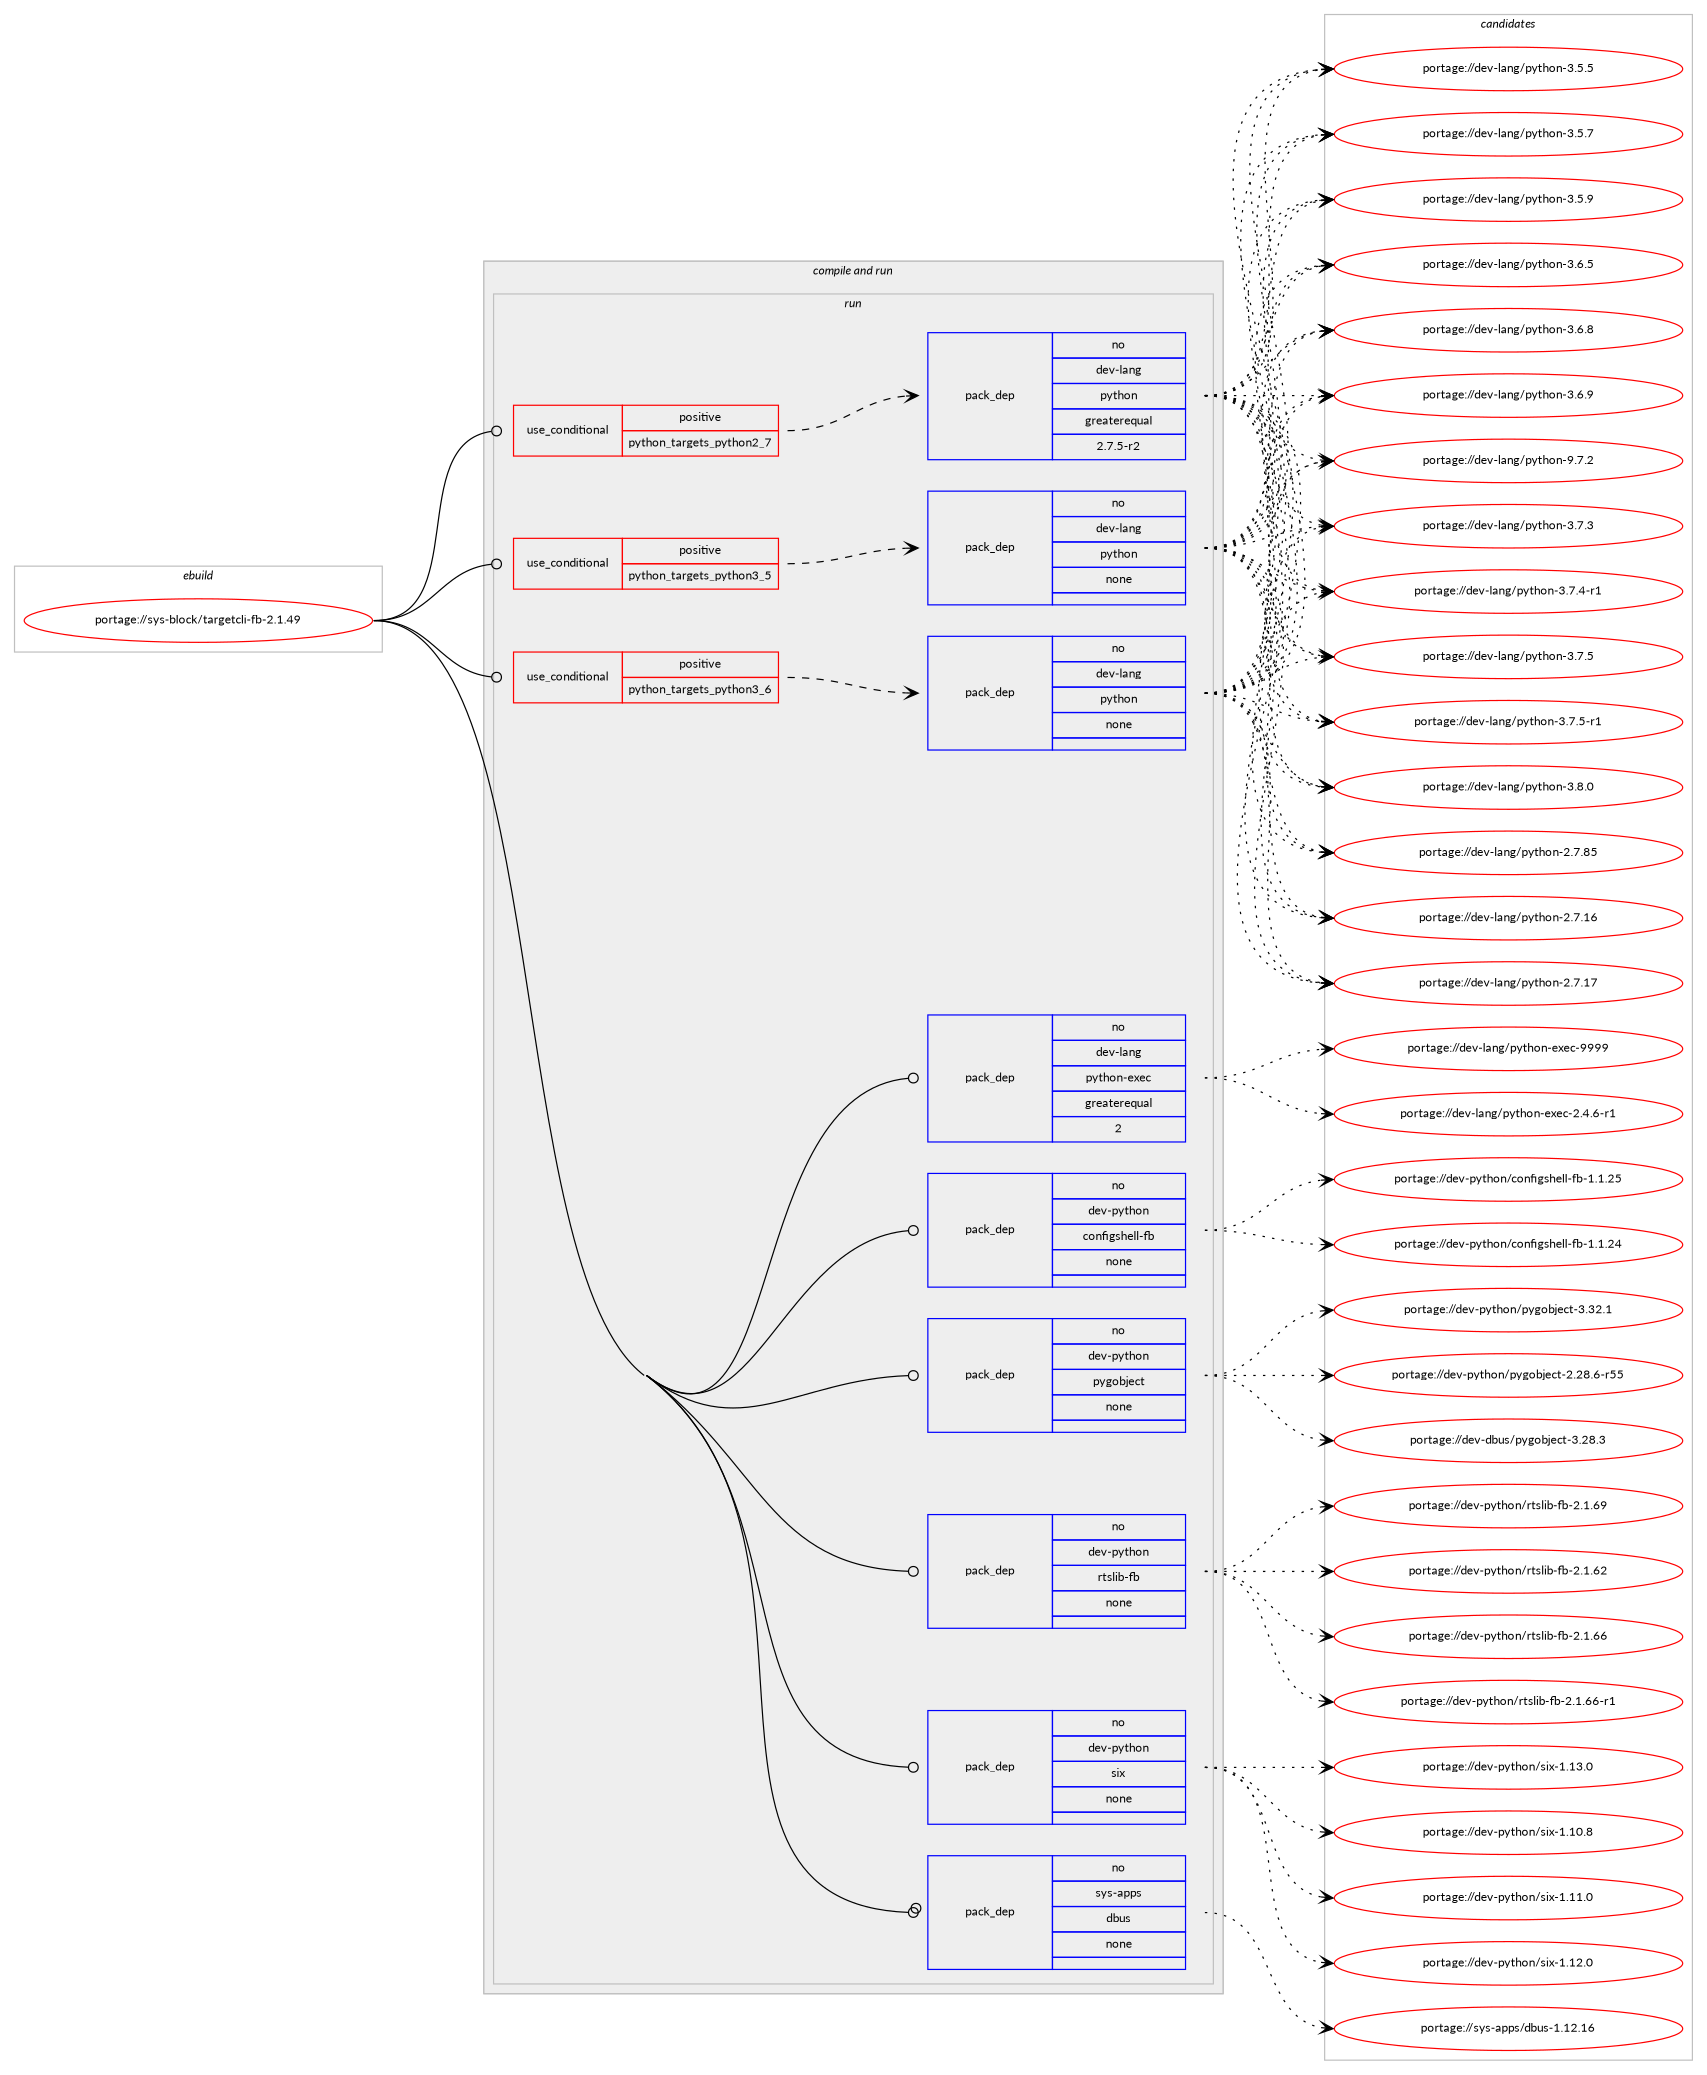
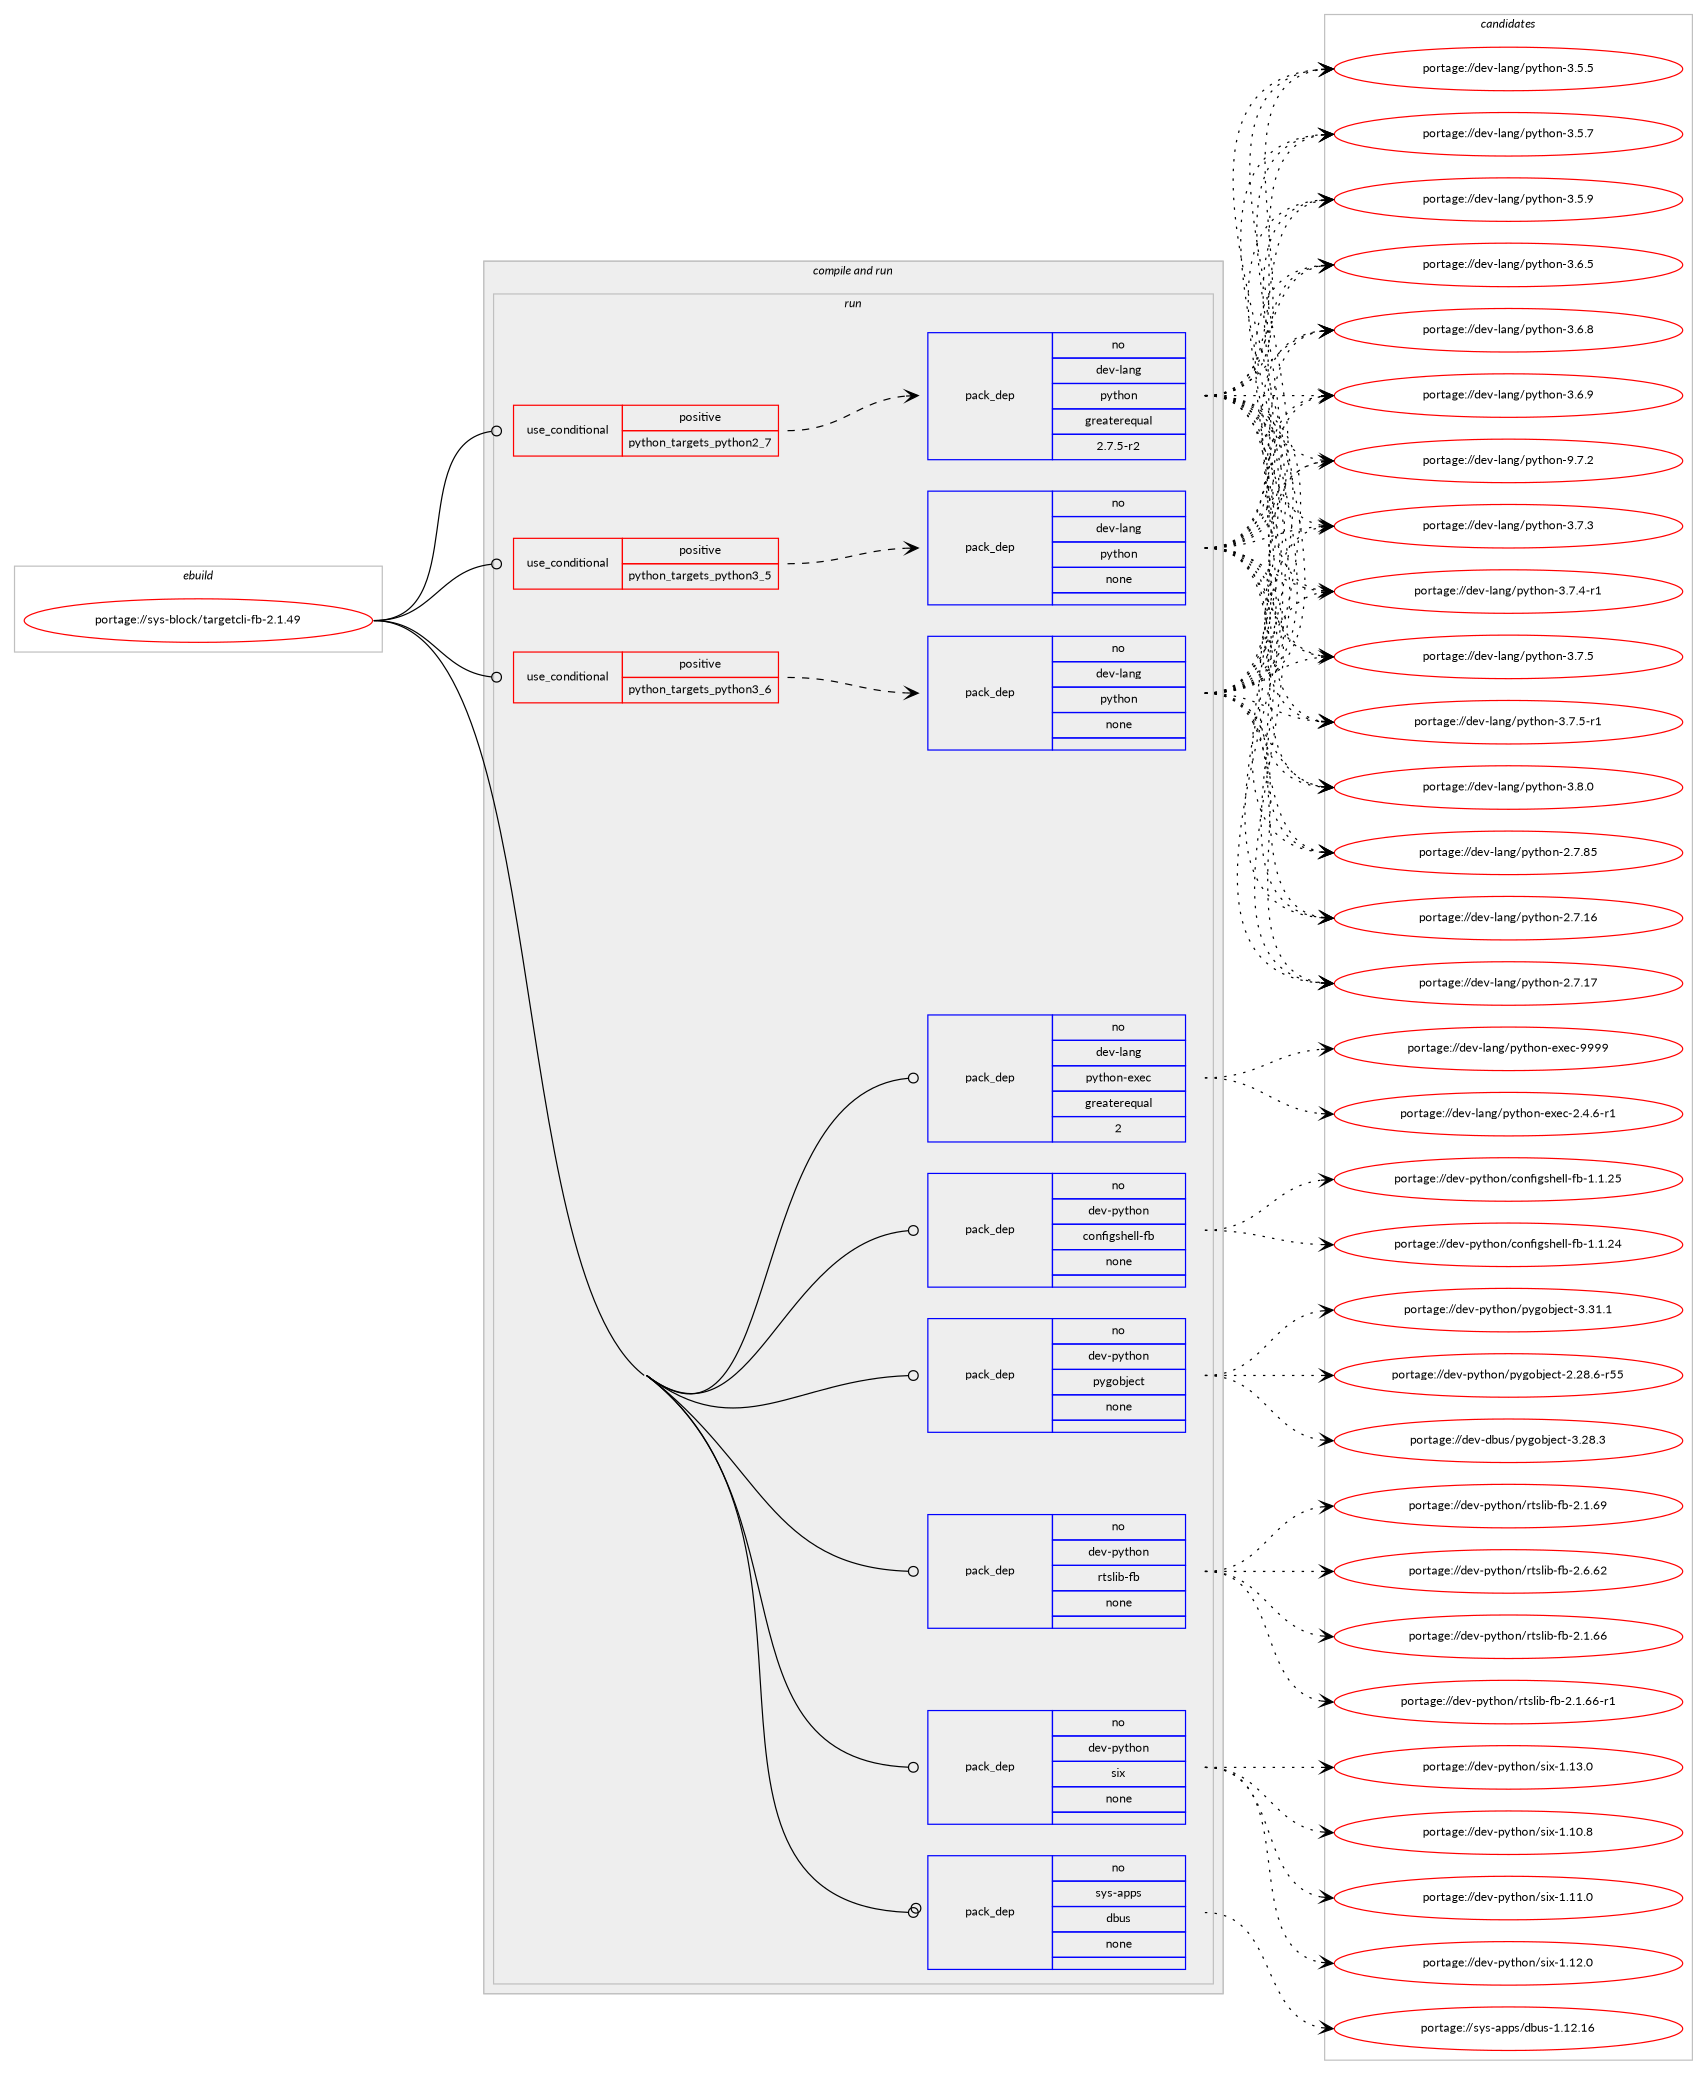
node "portage://dev-python/pygobject-3.32.1": label "portage://dev-python/pygobject-3.32.1" -> "portage://dev-python/pygobject-3.31.1"
node "portage://dev-python/rtslib-fb-2.1.62": label "portage://dev-python/rtslib-fb-2.1.62" -> "portage://dev-python/rtslib-fb-2.6.62"
